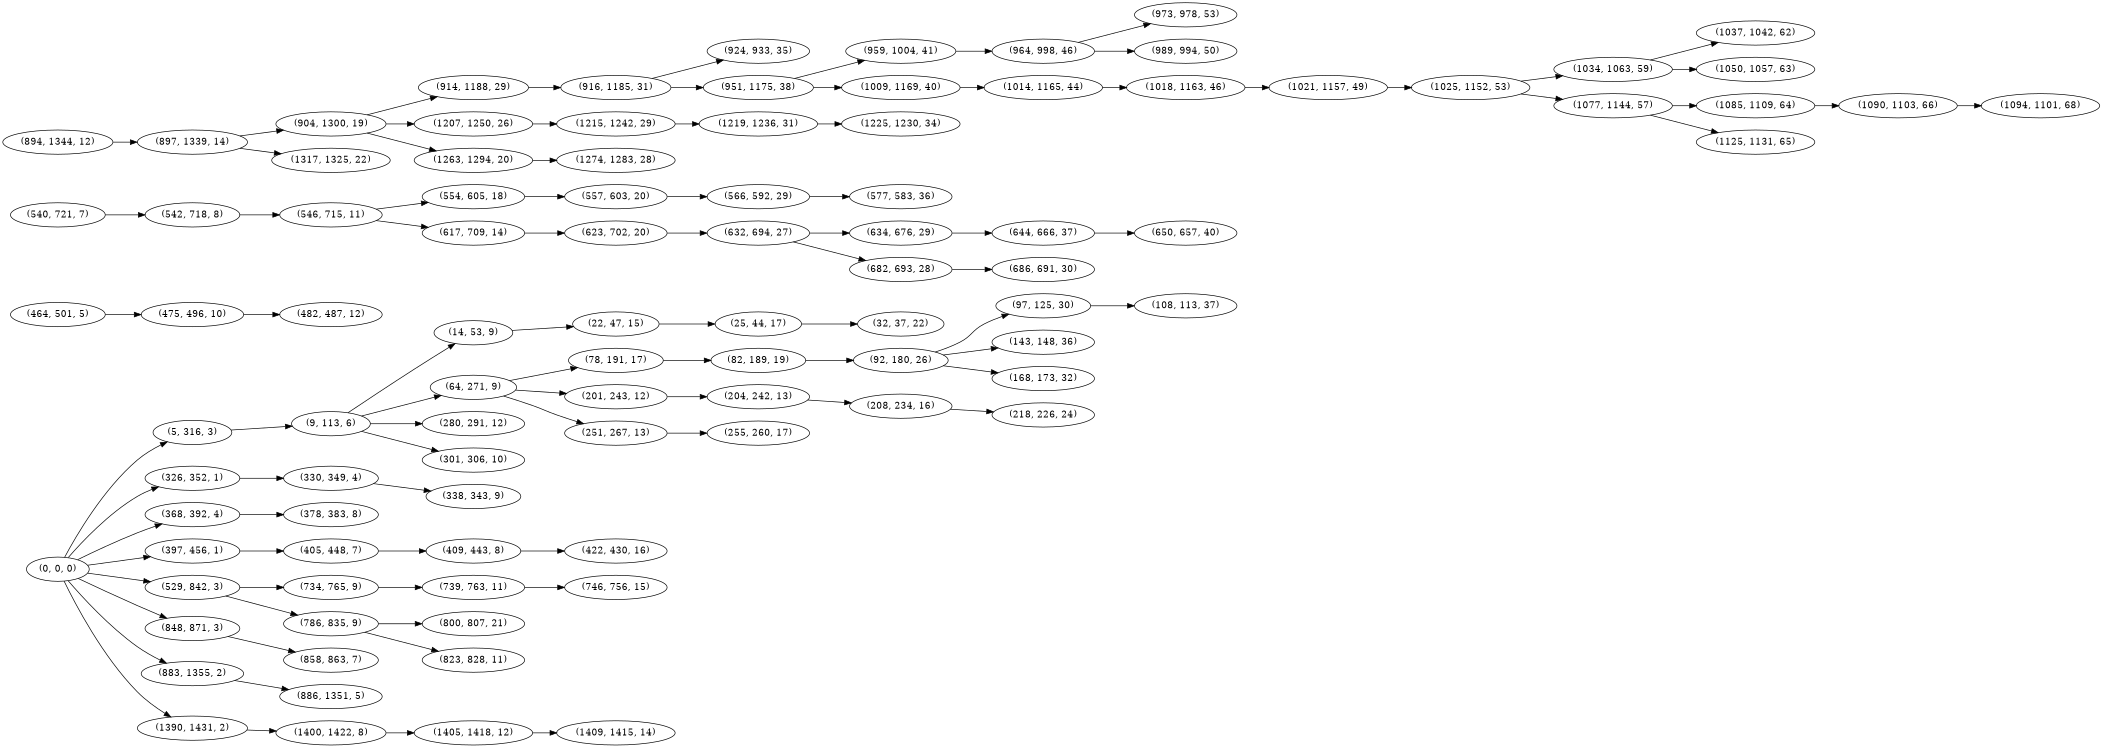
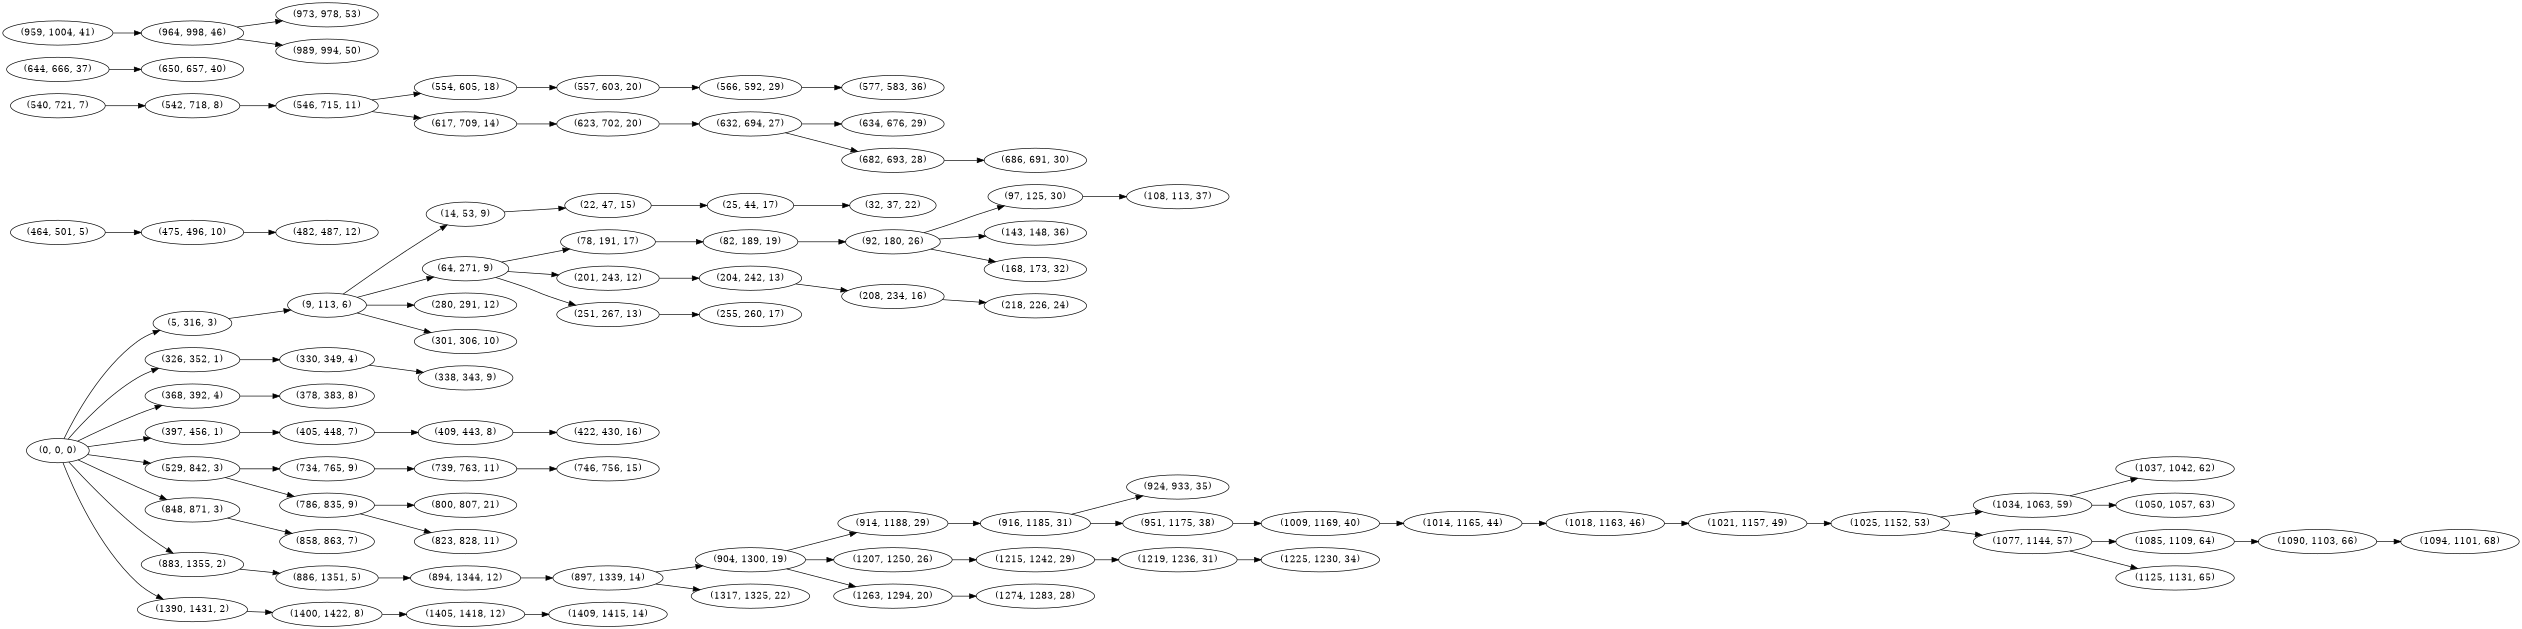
edge "(951, 1175, 38)" -> "(959, 1004, 41)": removed
edge "(634, 676, 29)" -> "(644, 666, 37)": removed
edge "(886, 1351, 5)" -> "(894, 1344, 12)": added
